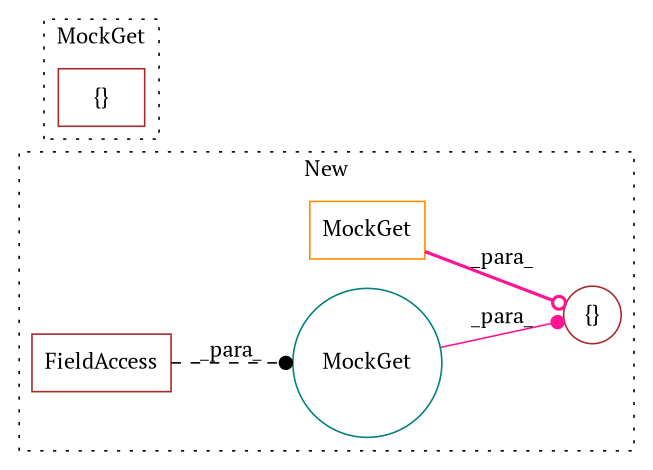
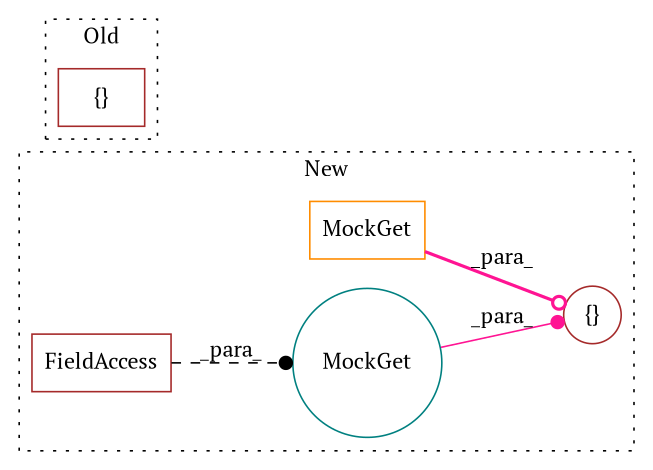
cluster "MockGet": label "MockGet" -> "Old"
